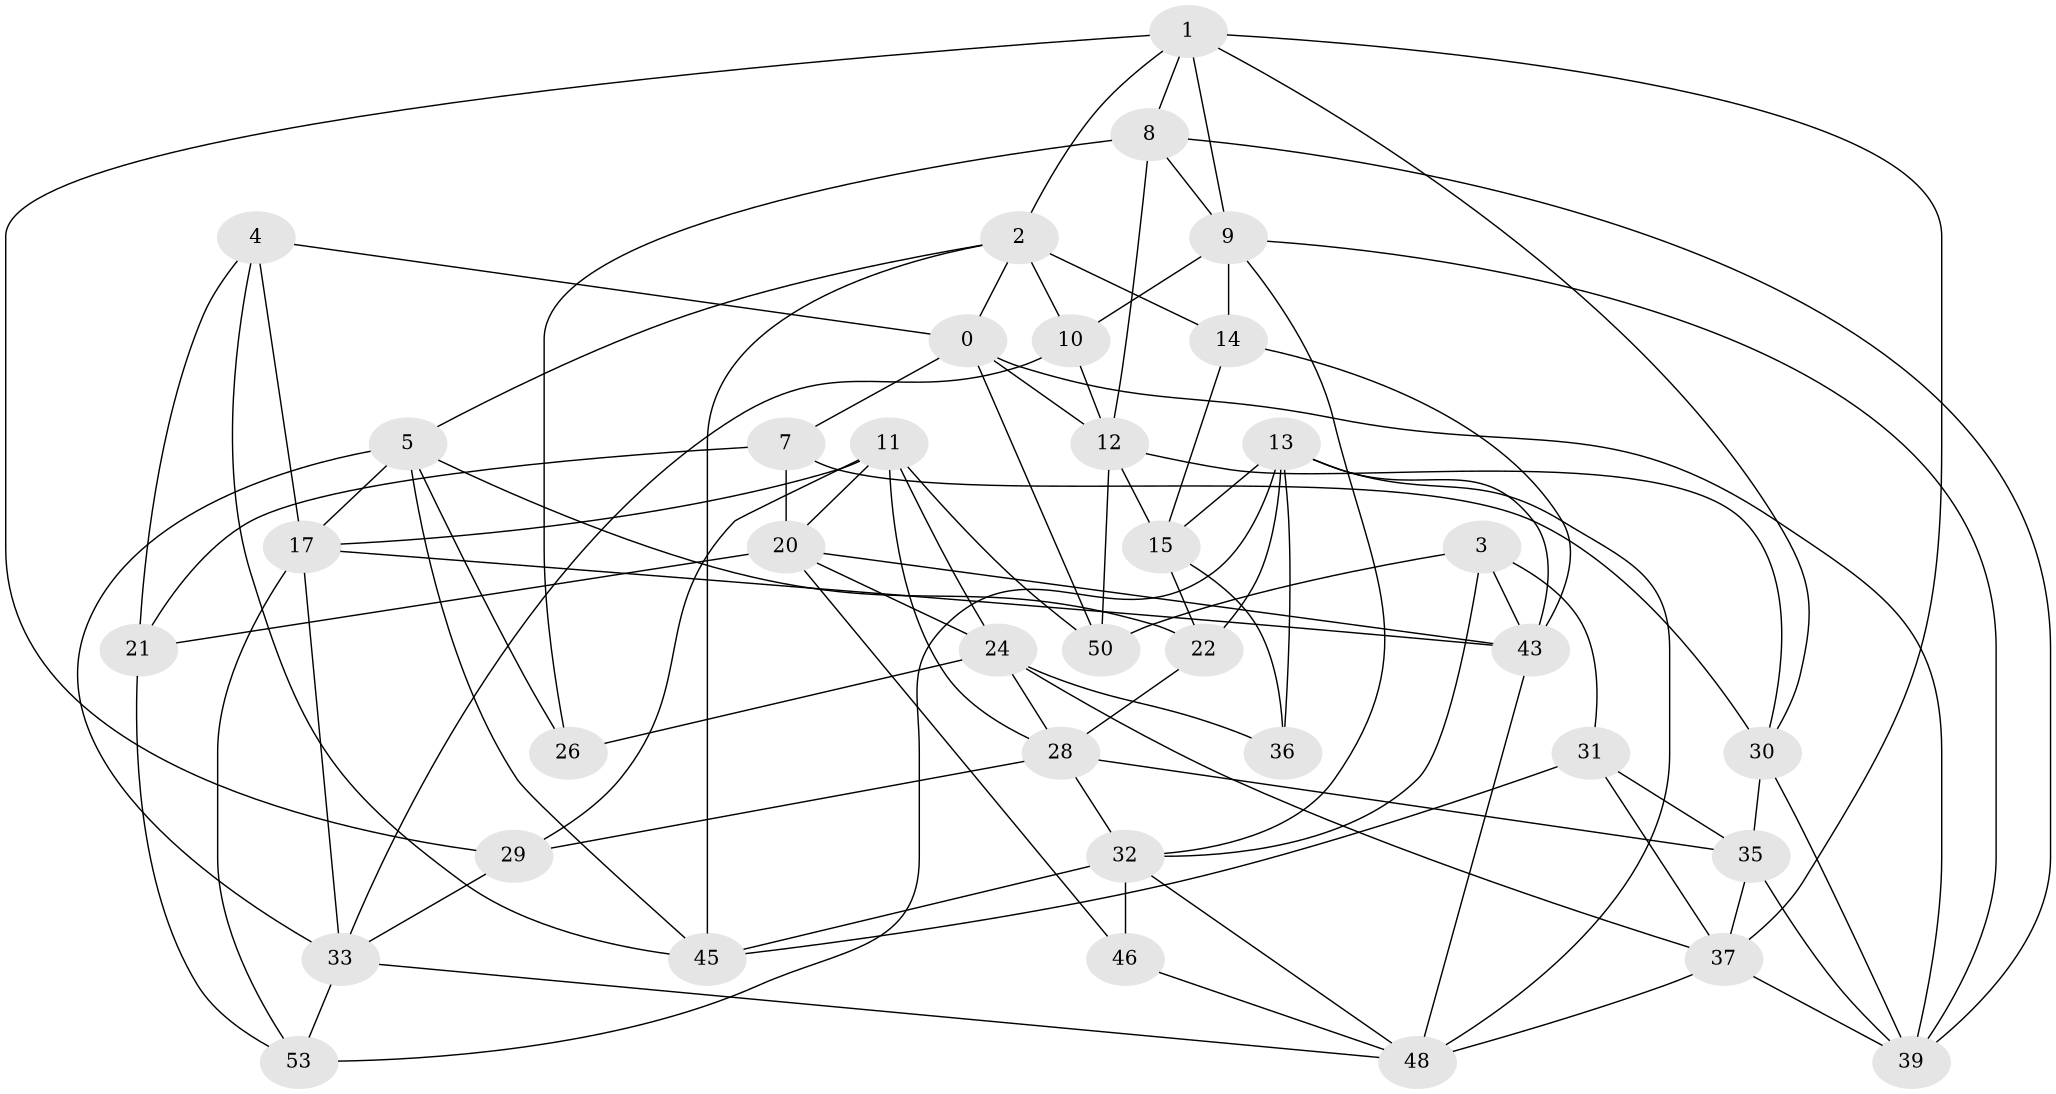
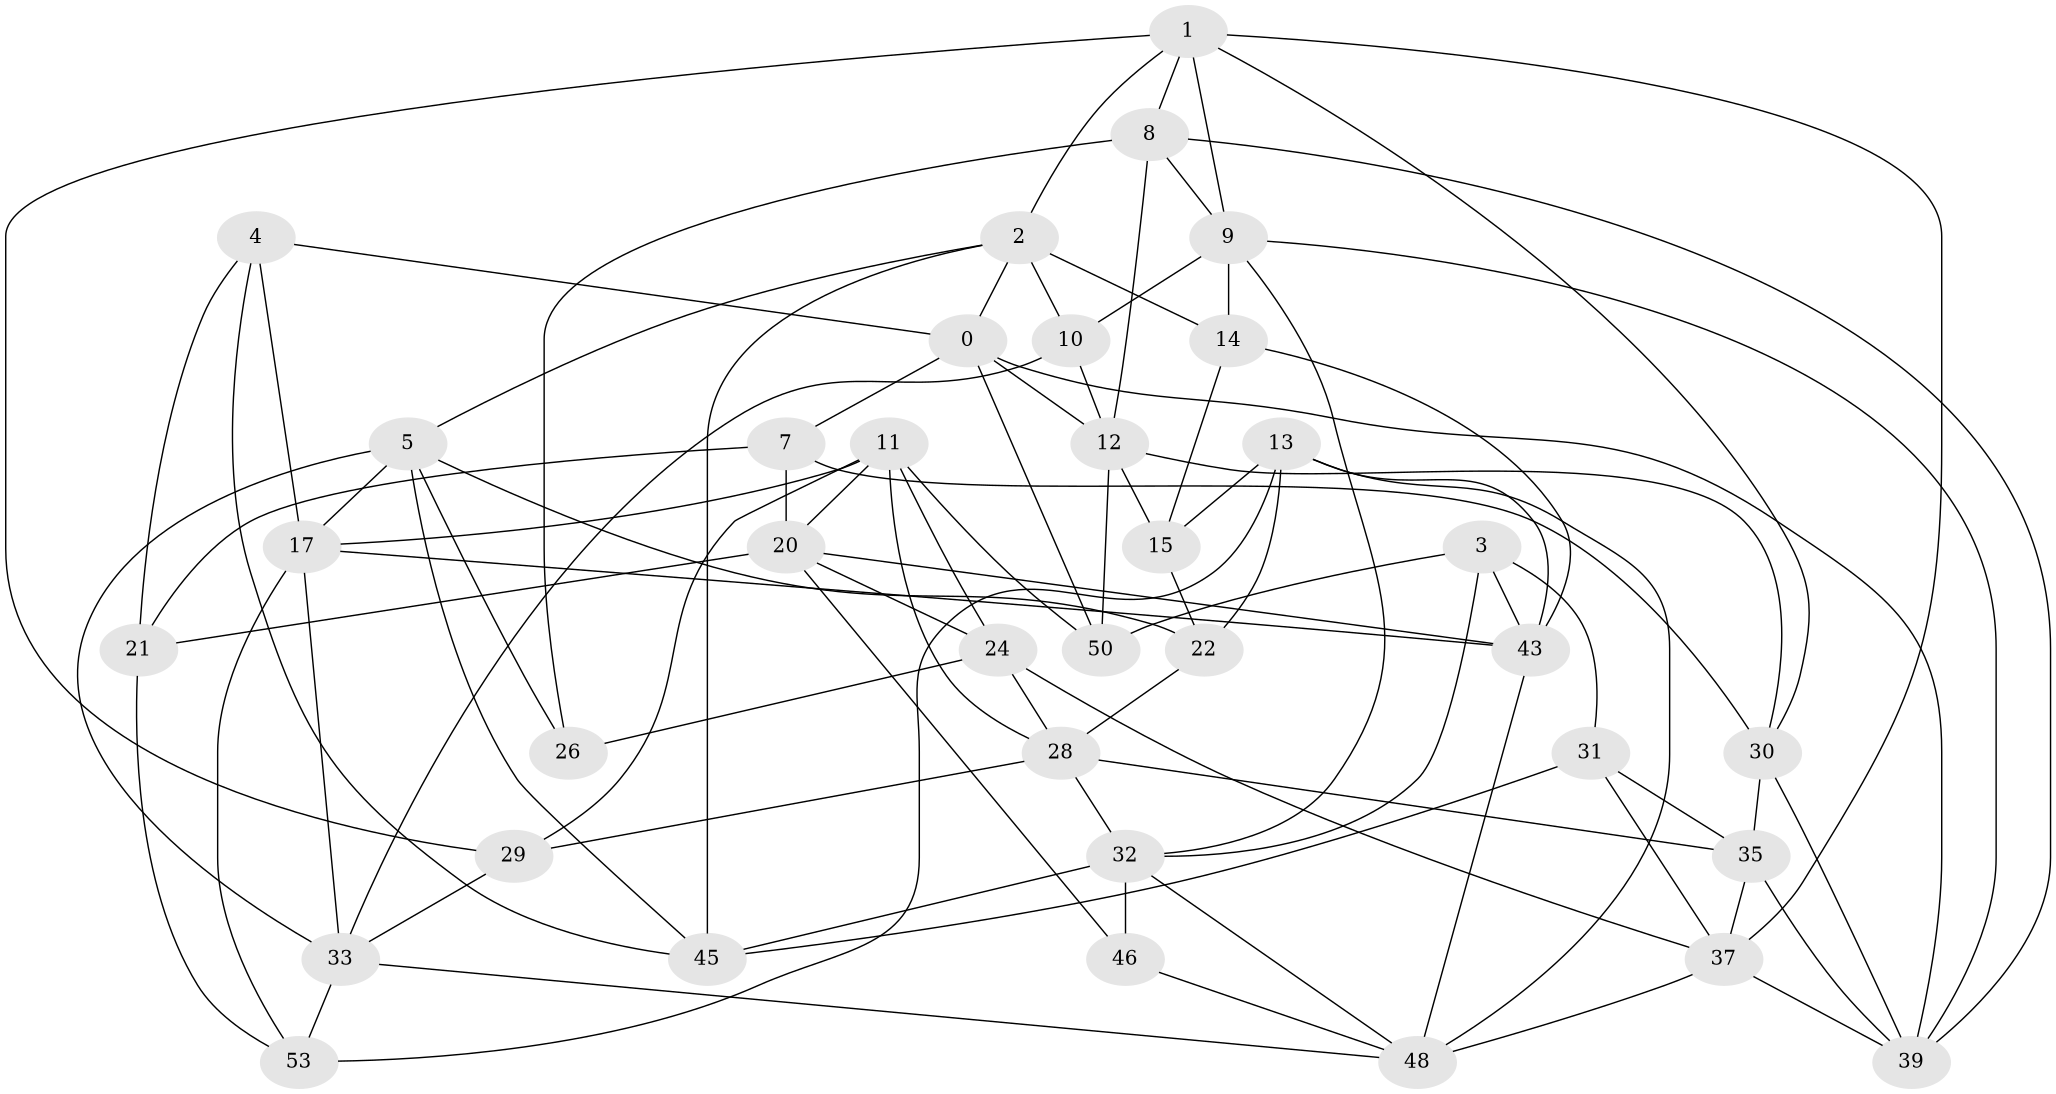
node "36": removed
